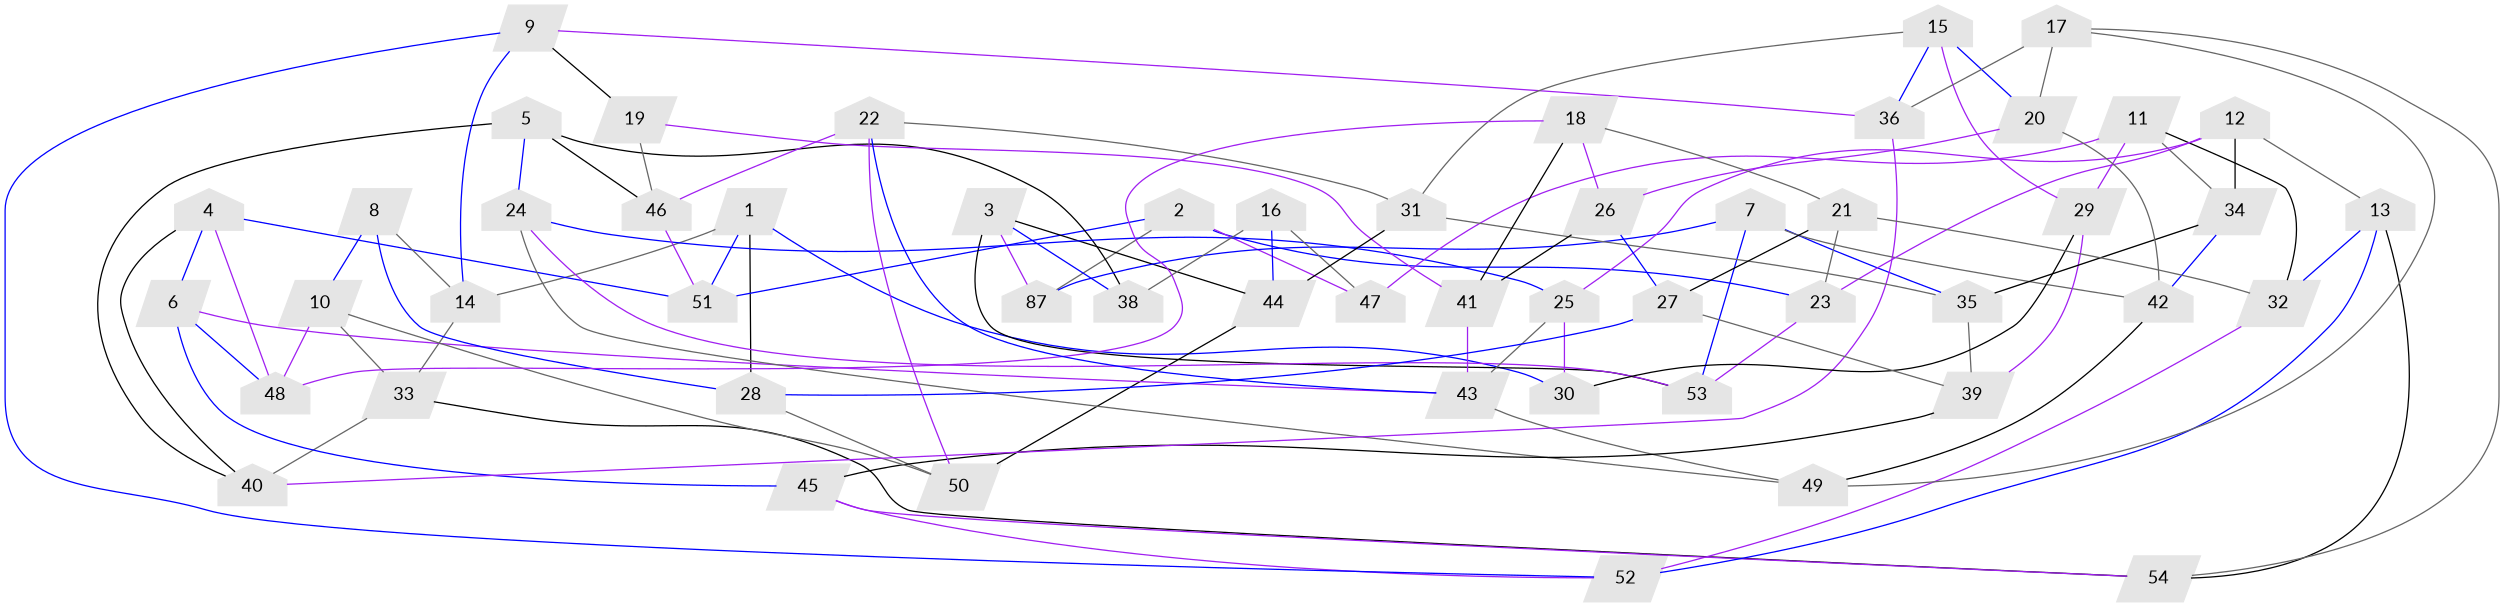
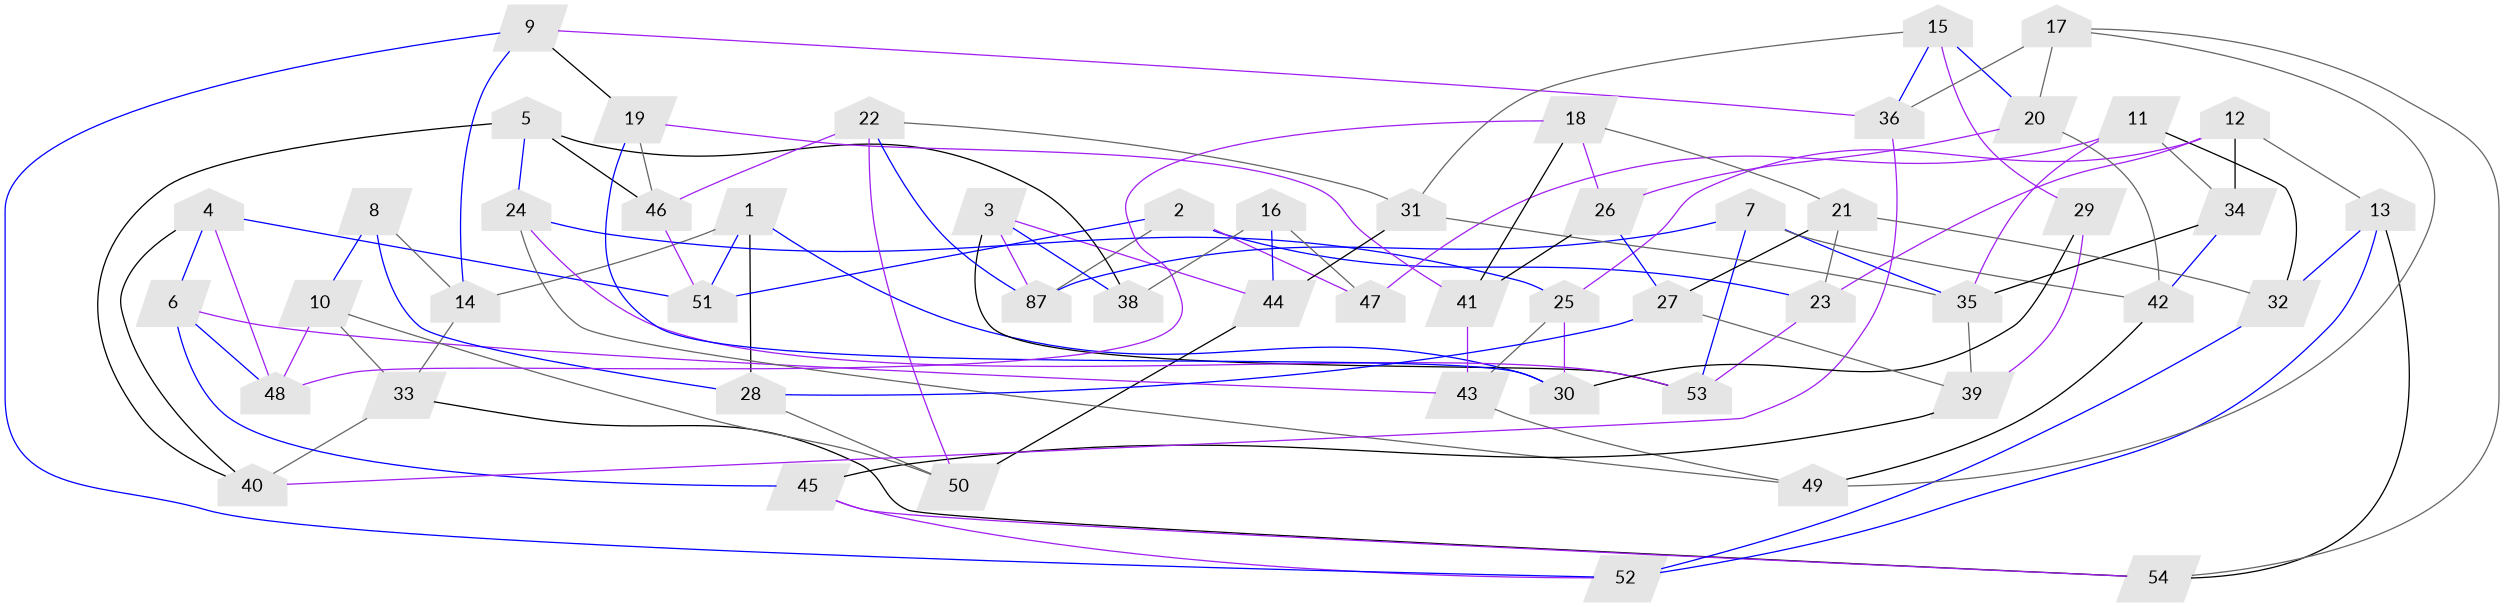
edge "11" -- "29": now "11" -- "35"
edge "3" -- "44": color black -> purple
edge "19" -- "30": added
edge "22" -- "43": now "22" -- "87"
edge "32" -- "52": color purple -> blue
